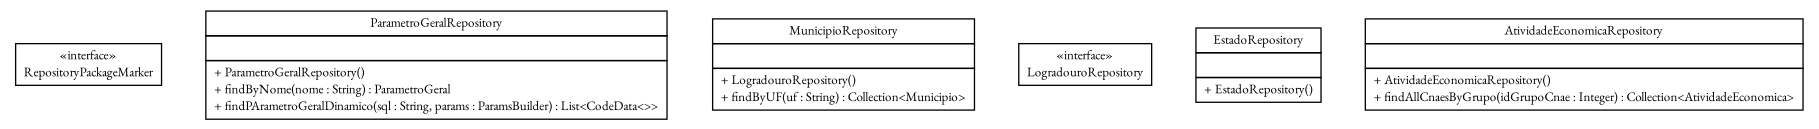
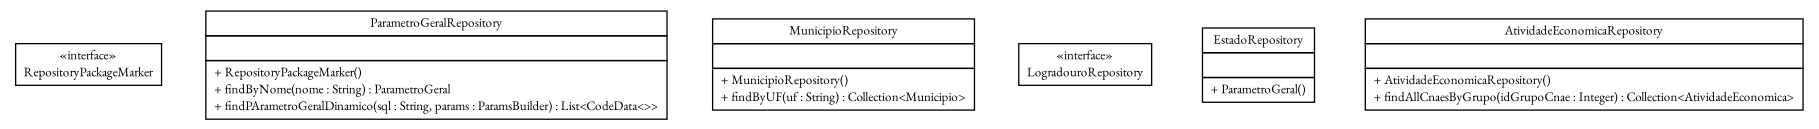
node "ParametroGeralRepository": text "+ ParametroGeralRepository()" -> "+ RepositoryPackageMarker()"
node "MunicipioRepository": text "+ LogradouroRepository()" -> "+ MunicipioRepository()"
node "EstadoRepository": text "+ EstadoRepository()" -> "+ ParametroGeral()"
